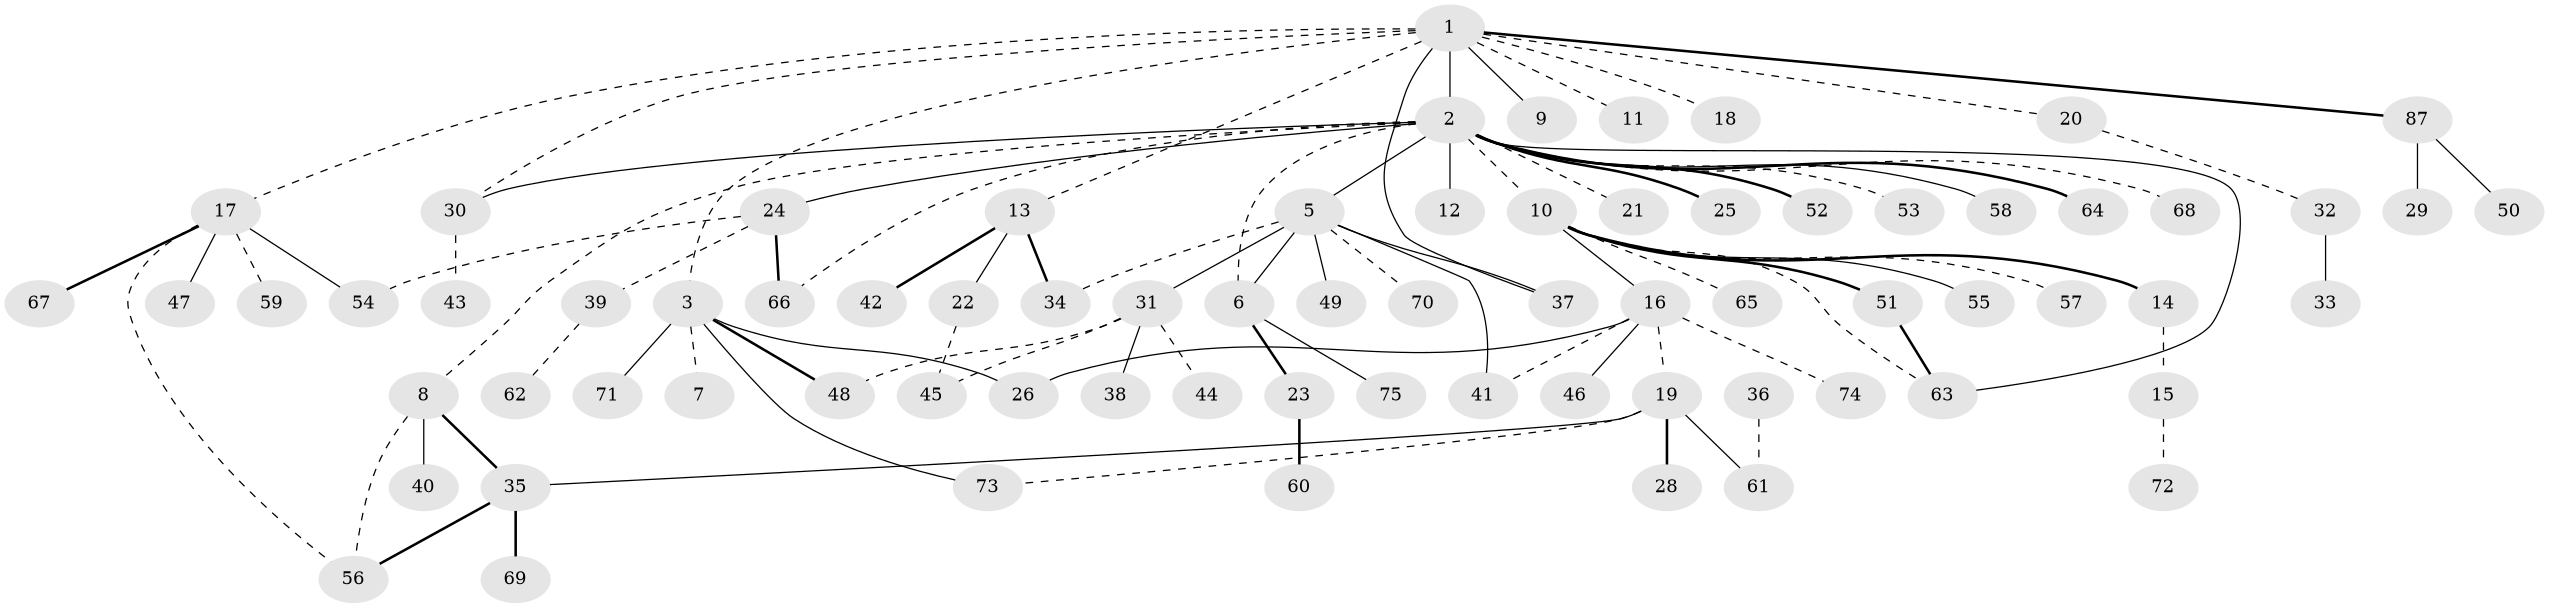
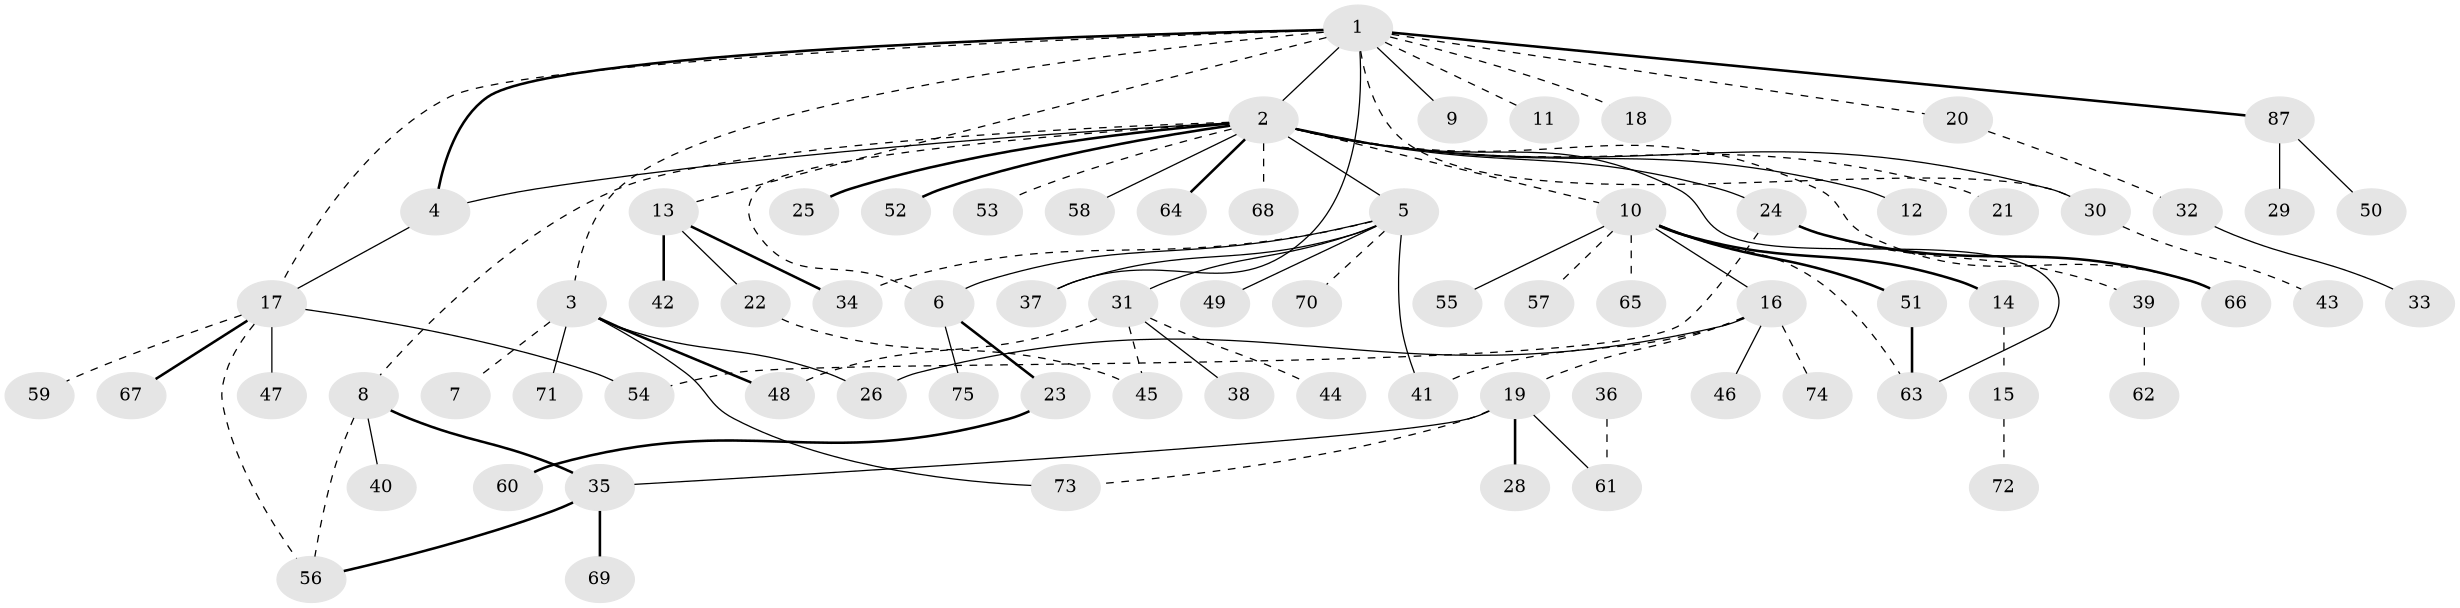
node "4": added
